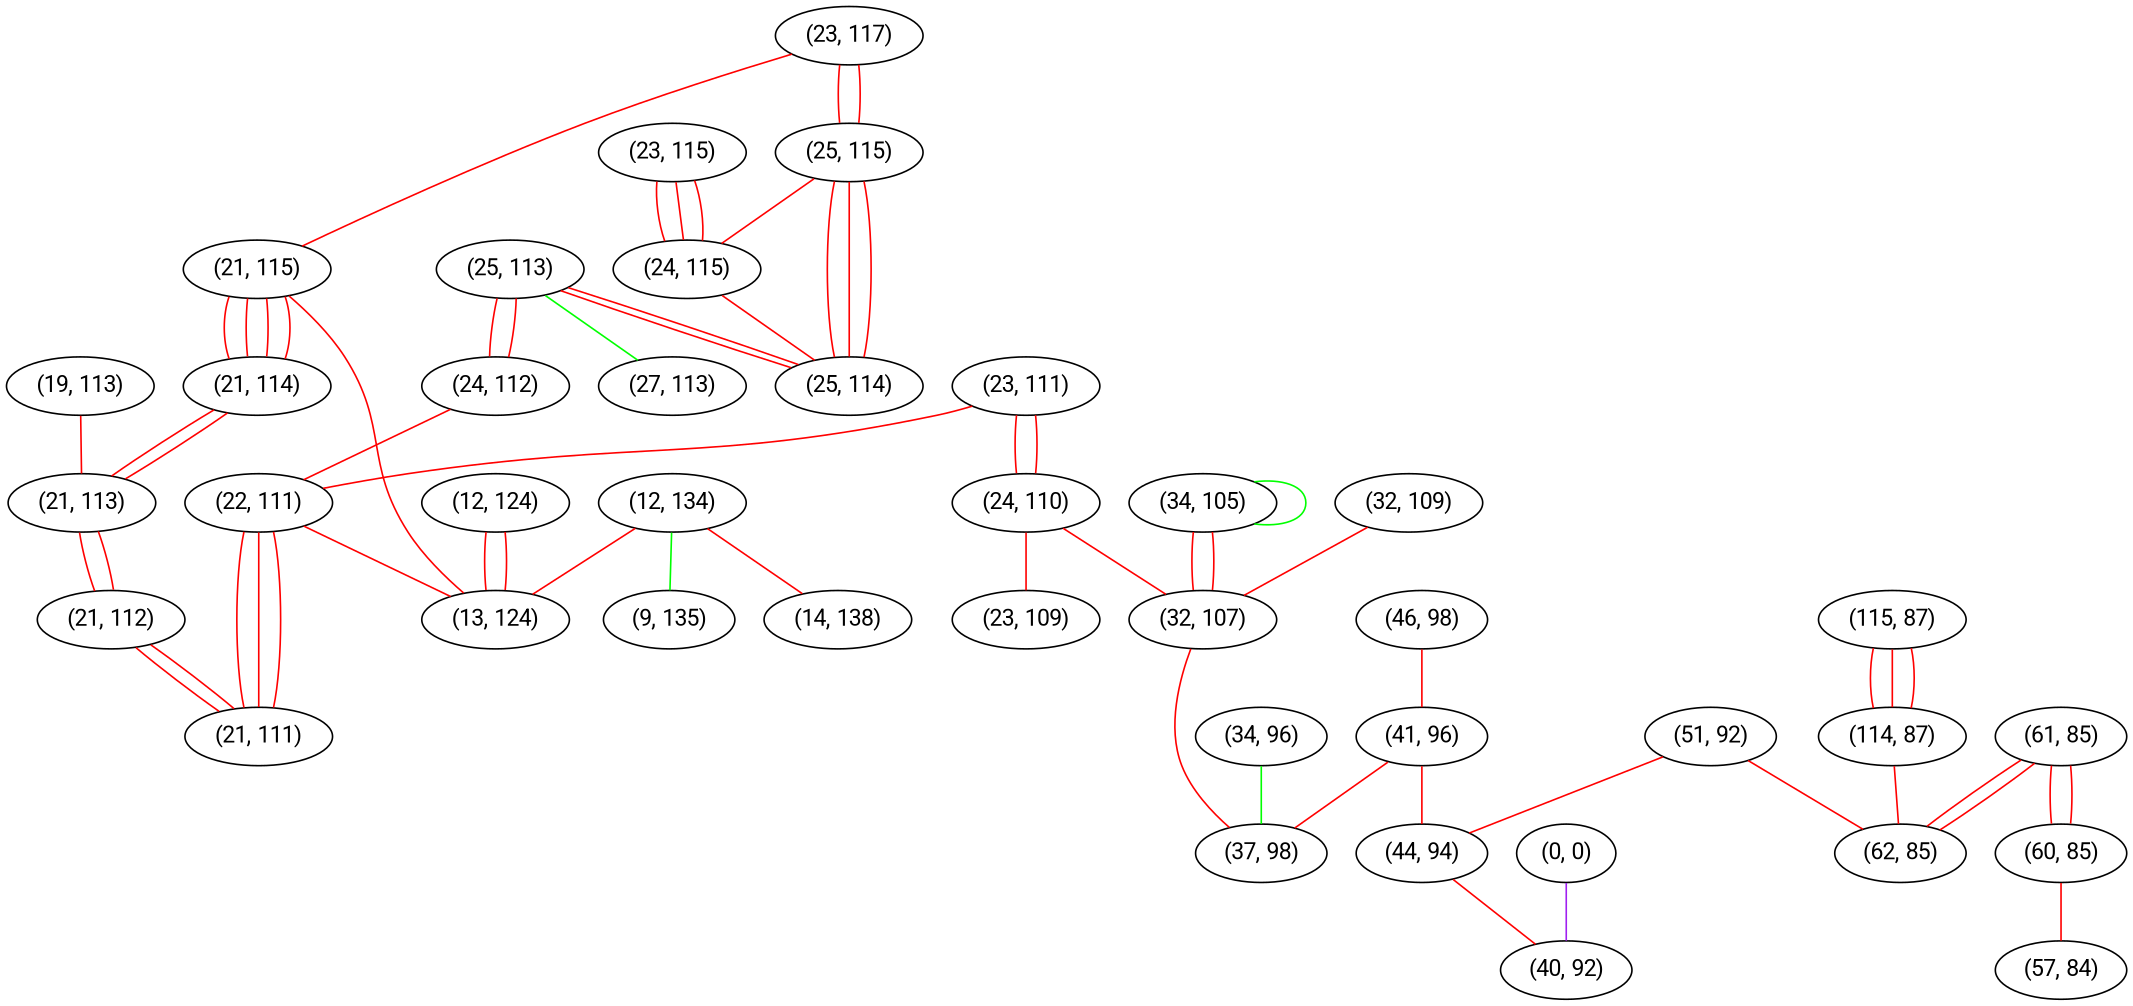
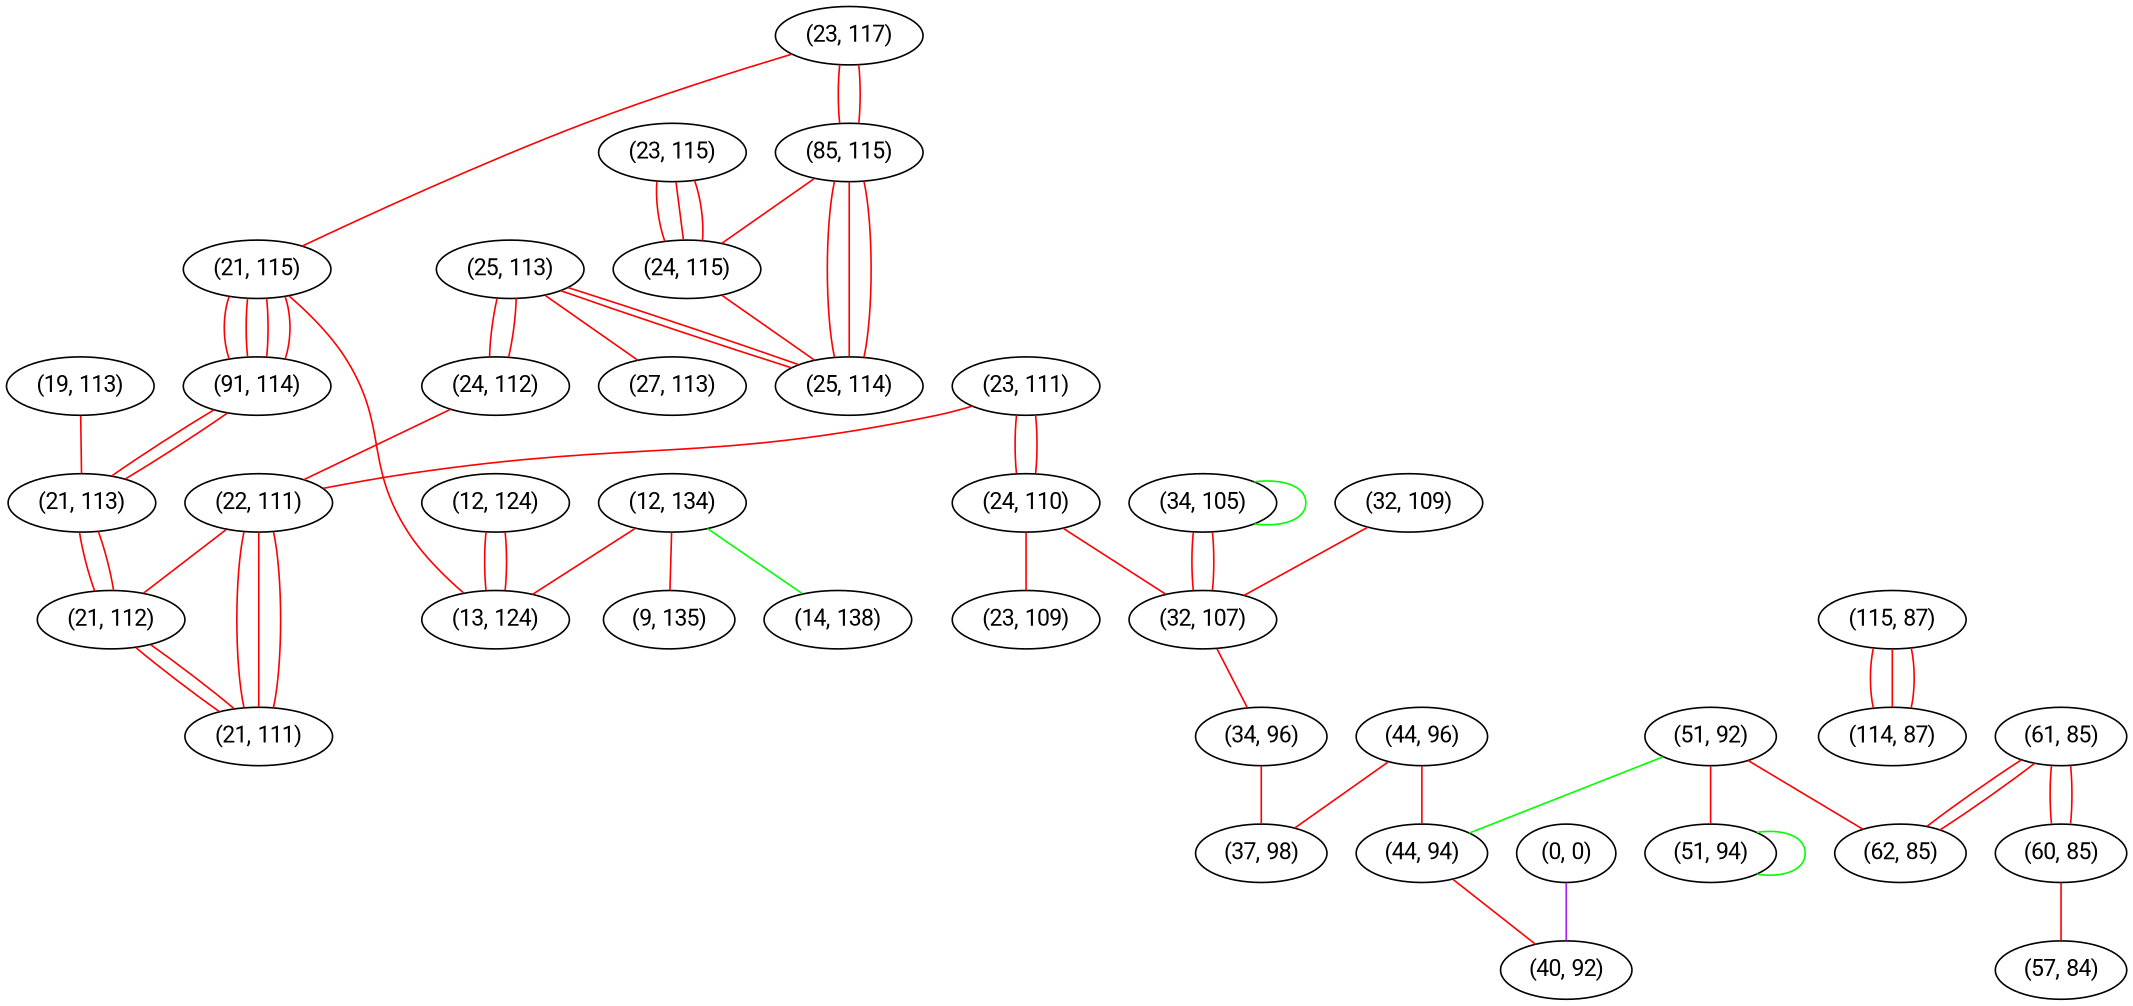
node "(25, 115)": label "(25, 115)" -> "(85, 115)"
edge "(25, 113)" -- "(27, 113)": color green -> red
node "(21, 114)": label "(21, 114)" -> "(91, 114)"
edge "(22, 111)" -- "(13, 124)": now "(22, 111)" -- "(21, 112)"
edge "(12, 134)" -- "(9, 135)": color green -> red
edge "(12, 134)" -- "(14, 138)": color red -> green
node "(46, 98)": removed
node "(41, 96)": label "(41, 96)" -> "(44, 96)"
edge "(32, 107)" -- "(37, 98)": now "(32, 107)" -- "(34, 96)"
edge "(34, 96)" -- "(37, 98)": color green -> red
edge "(51, 92)" -- "(44, 94)": color red -> green
edge "(114, 87)" -- "(62, 85)": removed
node "(51, 94)": added
